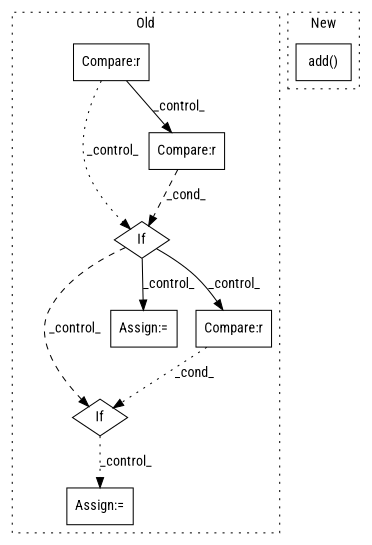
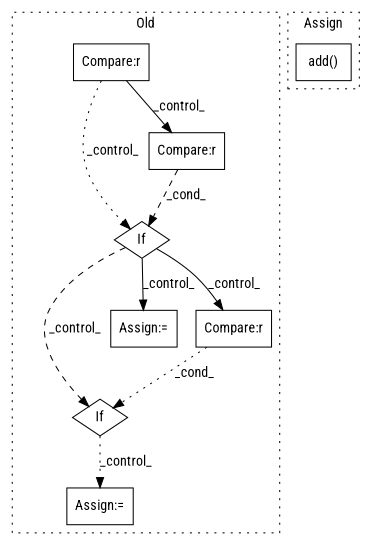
cluster "New": label "New" -> "Assign"
